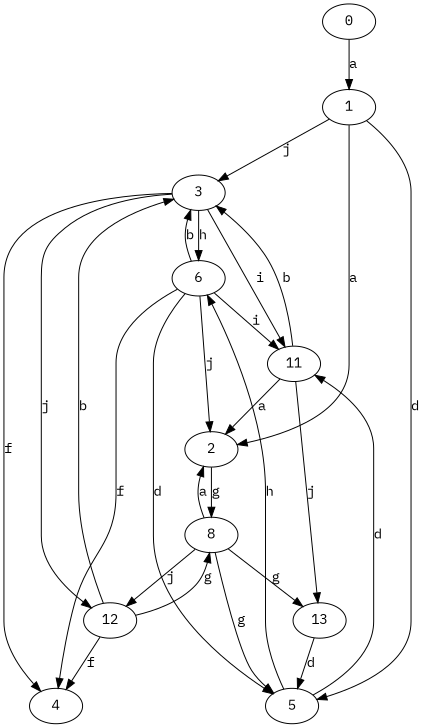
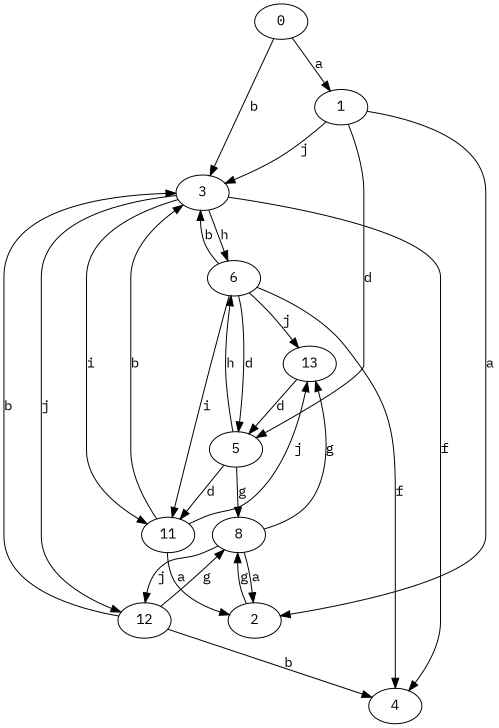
edge "0" -> "3": added, label "b"
edge "6" -> "2": now "6" -> "13"
edge "8" -> "5": reversed
edge "12" -> "4": label "f" -> "b"
